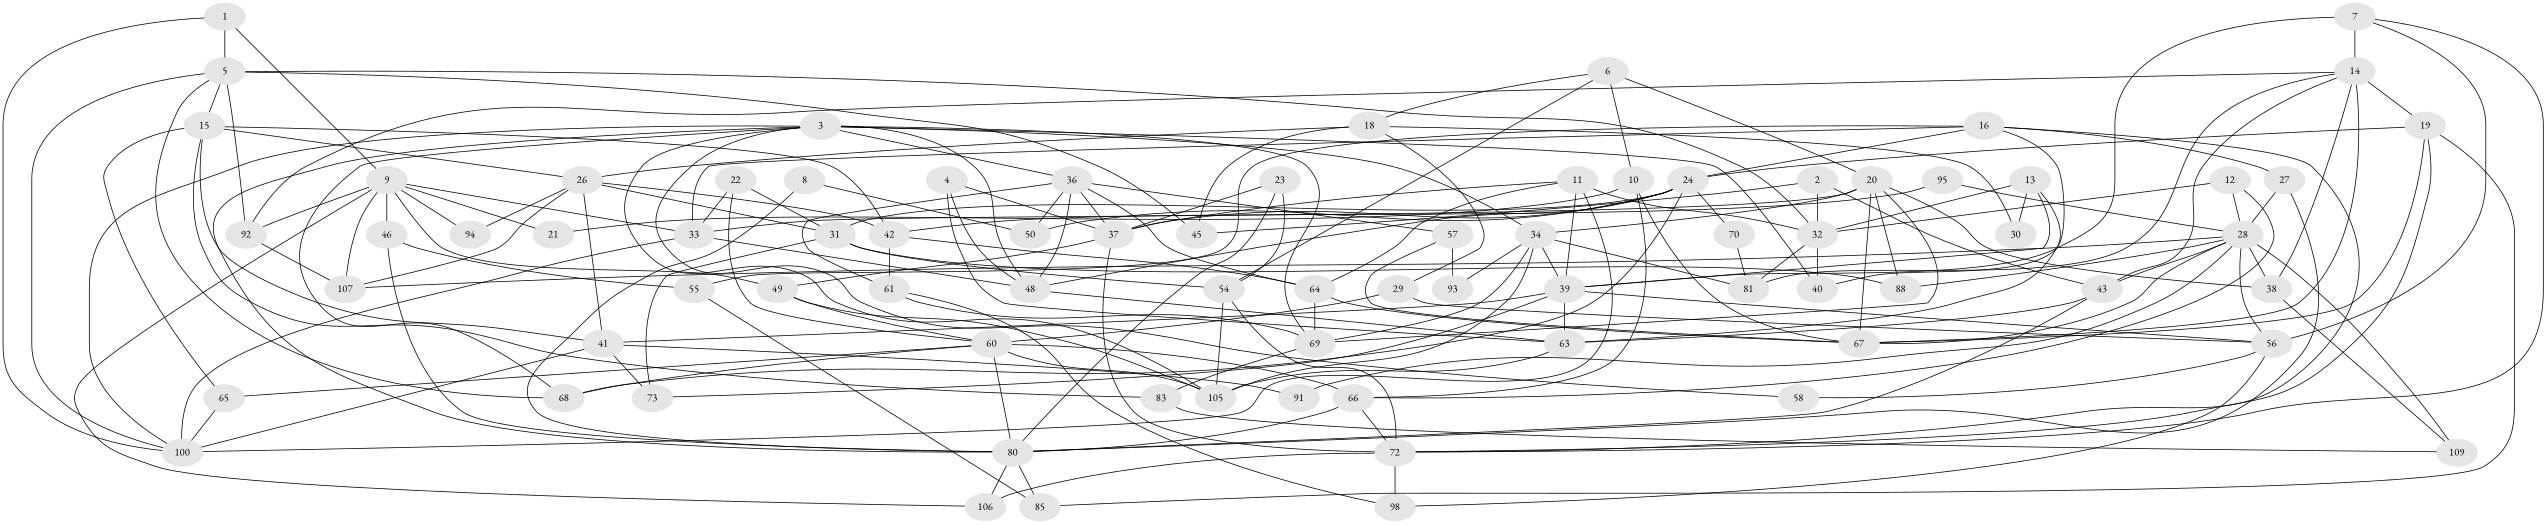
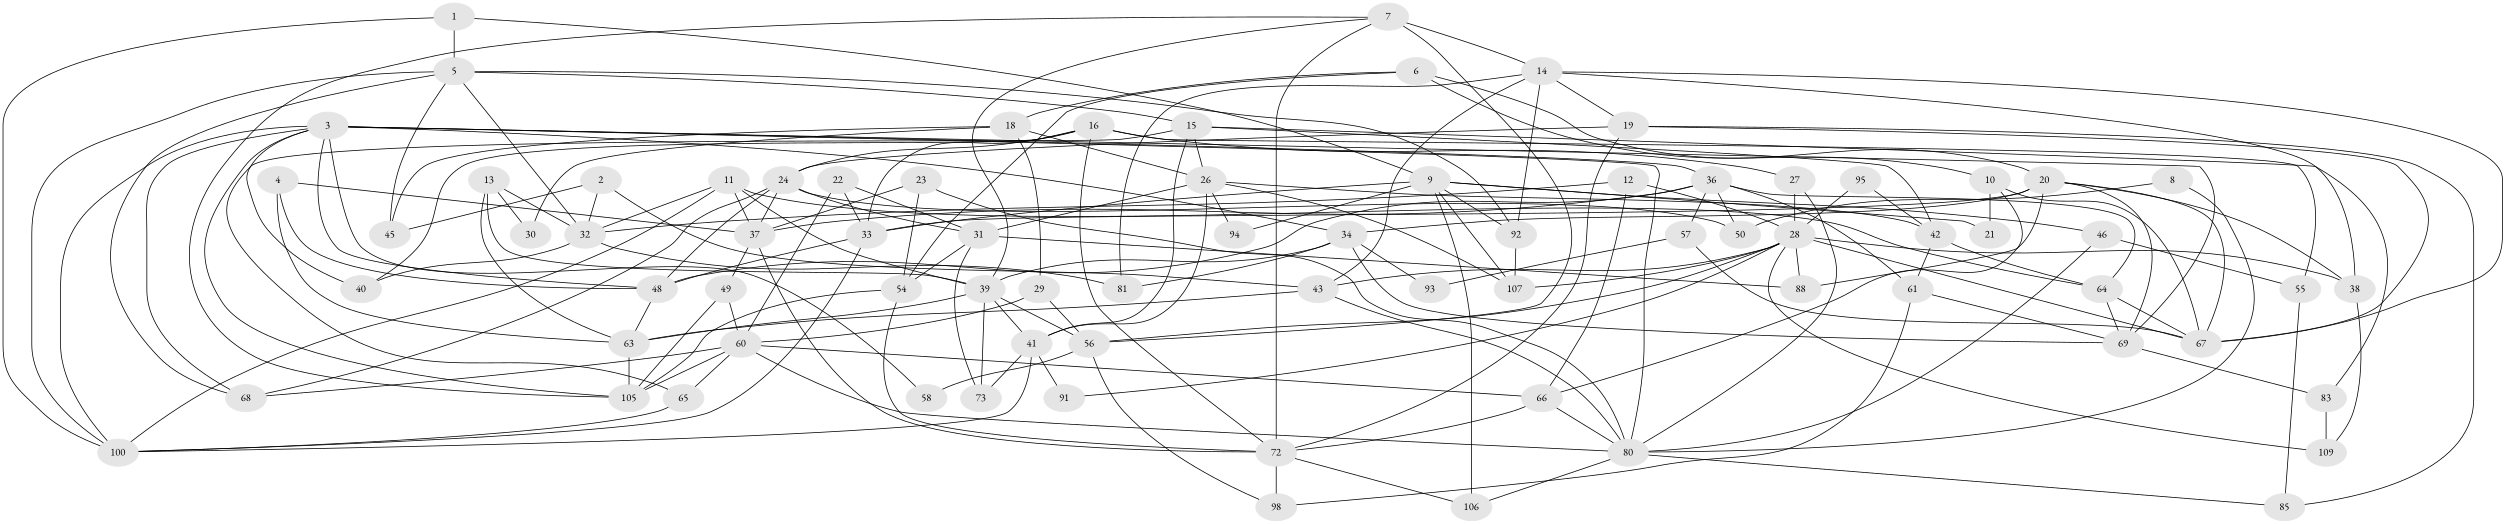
node "70": removed
edge "9" -- "49": removed
edge "34" -- "105": now "7" -- "105"
